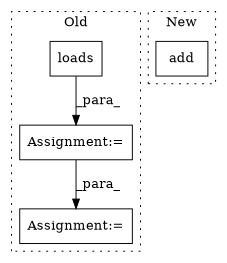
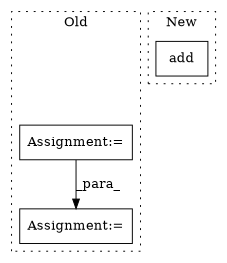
node "loads": removed
